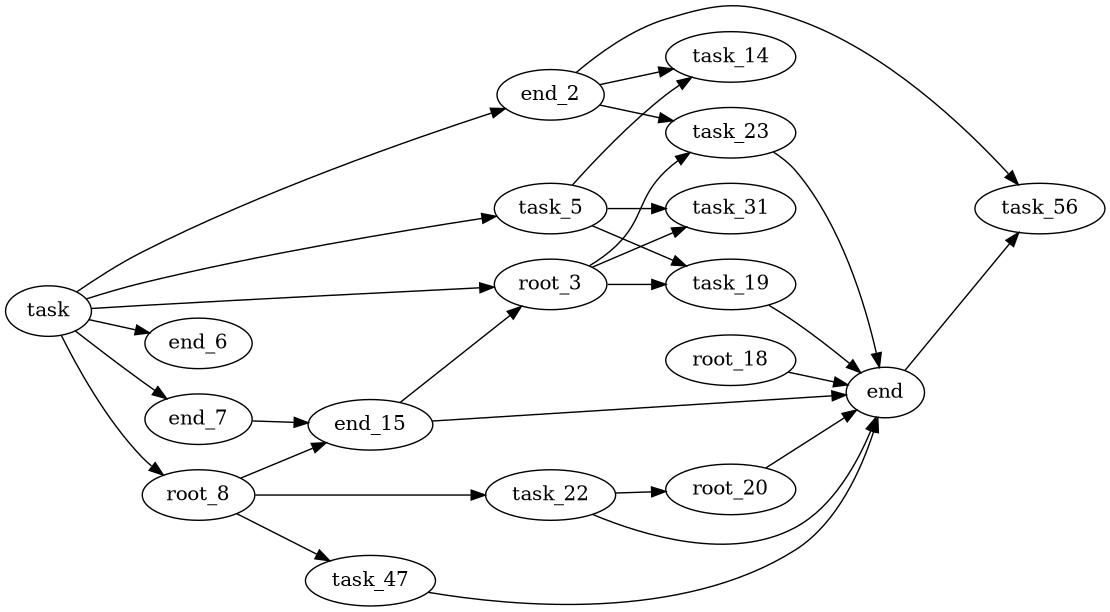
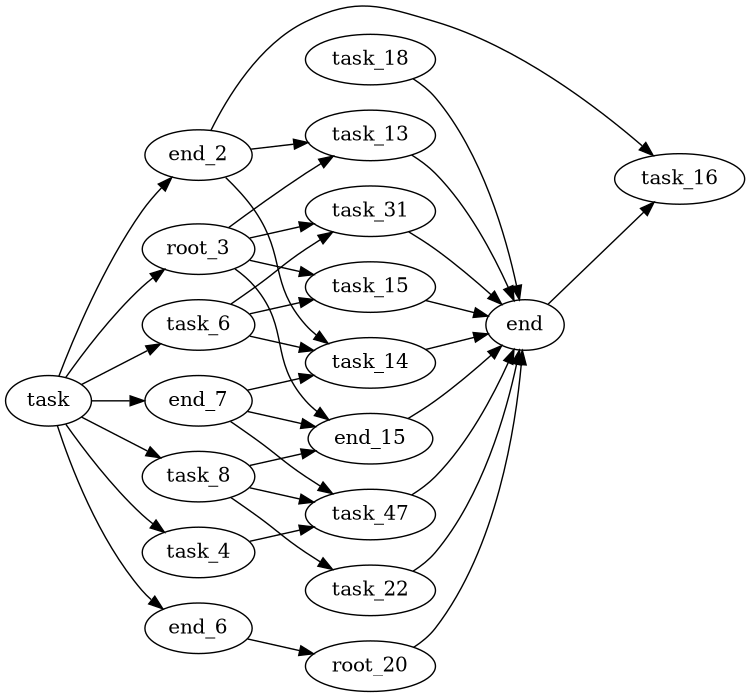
node "task_23": label "task_23" -> "task_13"
node "task_5": label "task_5" -> "task_6"
node "task_56": label "task_56" -> "task_16"
edge "task_31" -> "end": added
node "task_19": label "task_19" -> "task_15"
edge "task_14" -> "end": added
edge "end_15" -> "root_3": reversed
node "root_18": label "root_18" -> "task_18"
edge "end_7" -> "task_14": added
edge "end_7" -> "task_47": added
edge "task_22" -> "root_20": now "end_6" -> "root_20"
node "root_8": label "root_8" -> "task_8"
node "task_4": added
